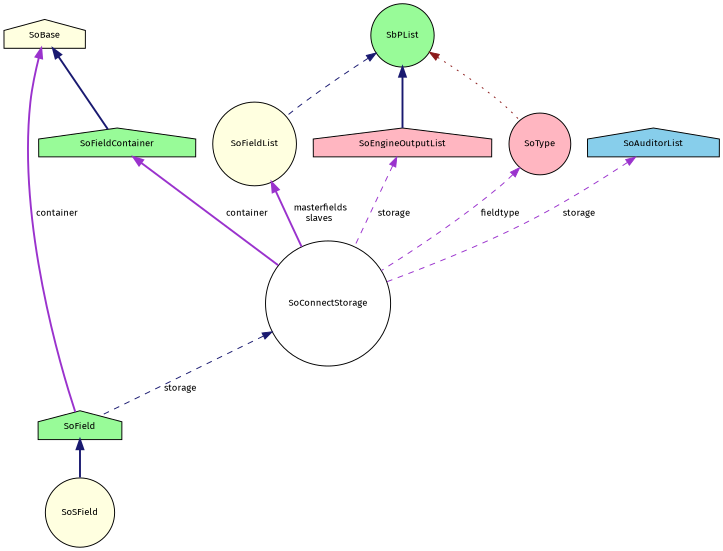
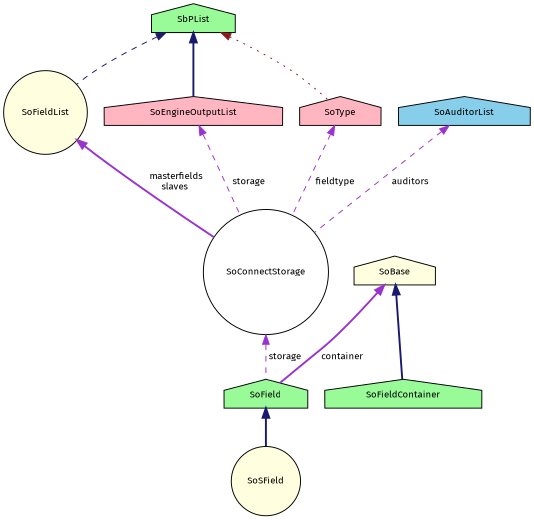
node "SbPList": shape circle -> house
node "SoType": shape circle -> house
edge "SoConnectStorage" -> "SoAuditorList": label " storage" -> " auditors"
edge "SoConnectStorage" -> "SoFieldContainer": removed, label "container"
edge "SoField" -> "SoConnectStorage": color midnightblue -> darkorchid3
